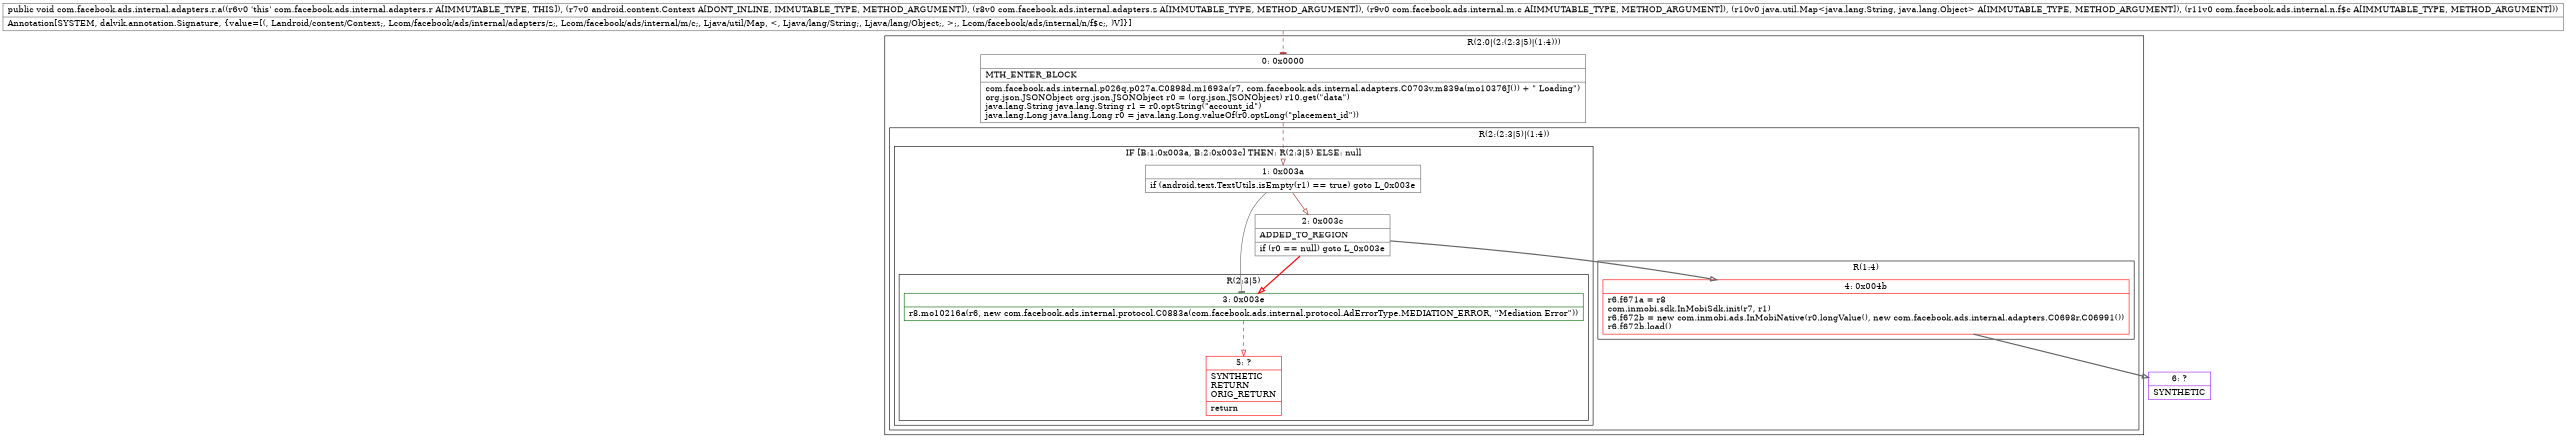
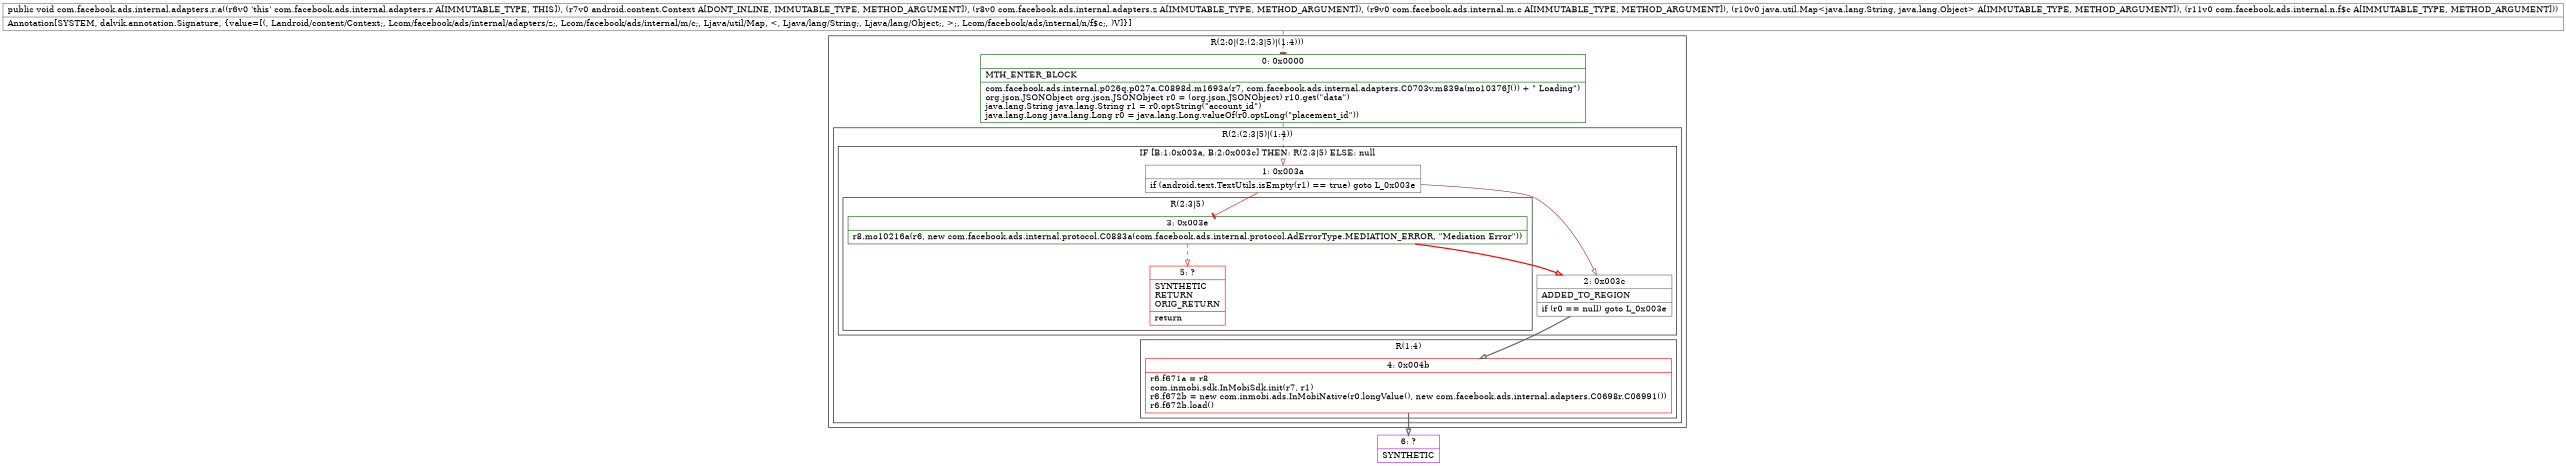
node "0: 0x0000": color gray40 -> darkgreen
edge "1: 0x003a" -> "3: 0x003e": color gray40 -> red
edge "2: 0x003c" -> "3: 0x003e": reversed
